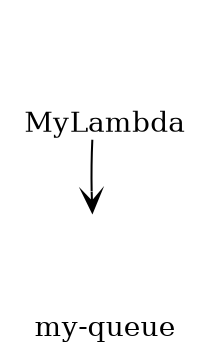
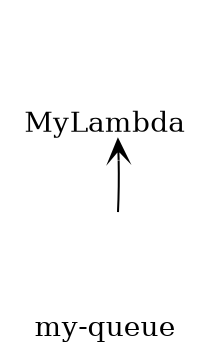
edge "MyLambda" -> "my-queue": reversed
